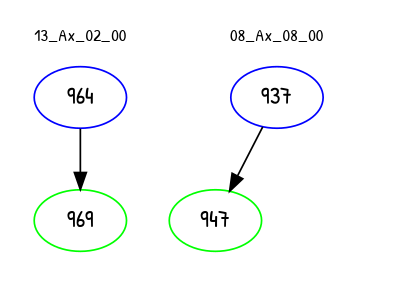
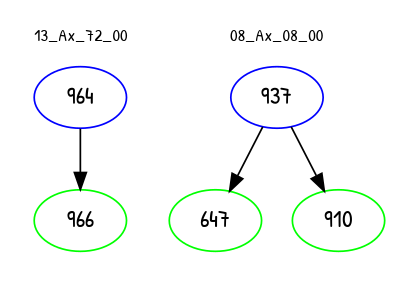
cluster "13_Ax_02_00": label "13_Ax_02_00" -> "13_Ax_72_00"
node "969": label "969" -> "966"
node "947": label "947" -> "647"
node "910": added
